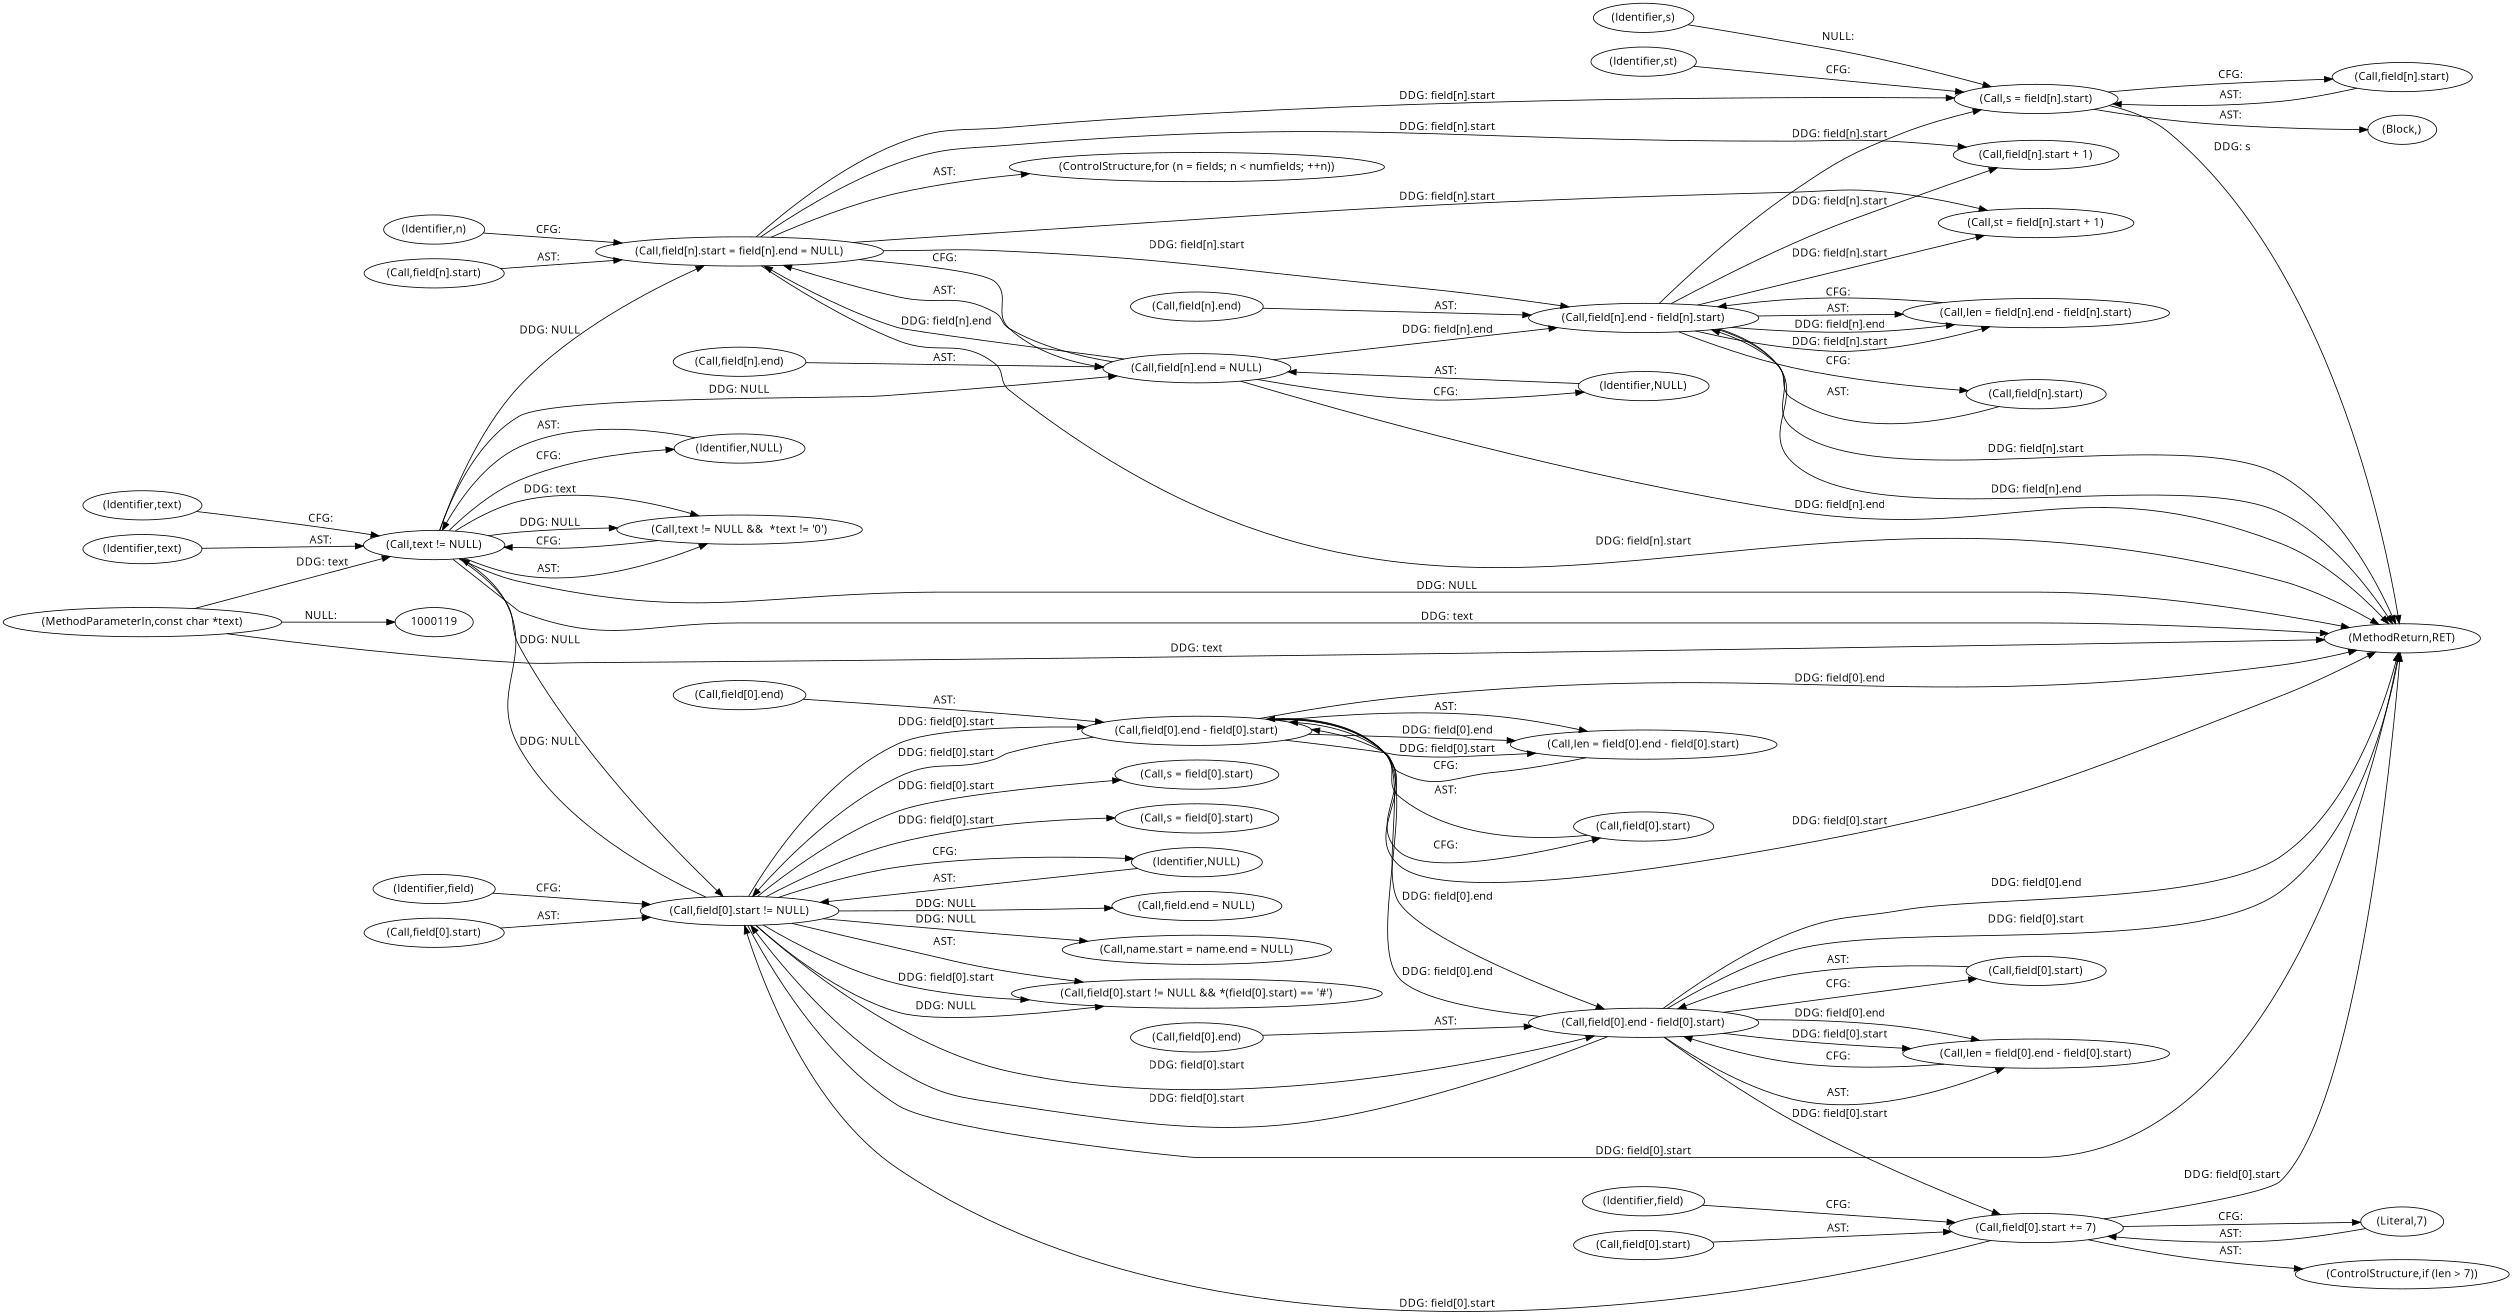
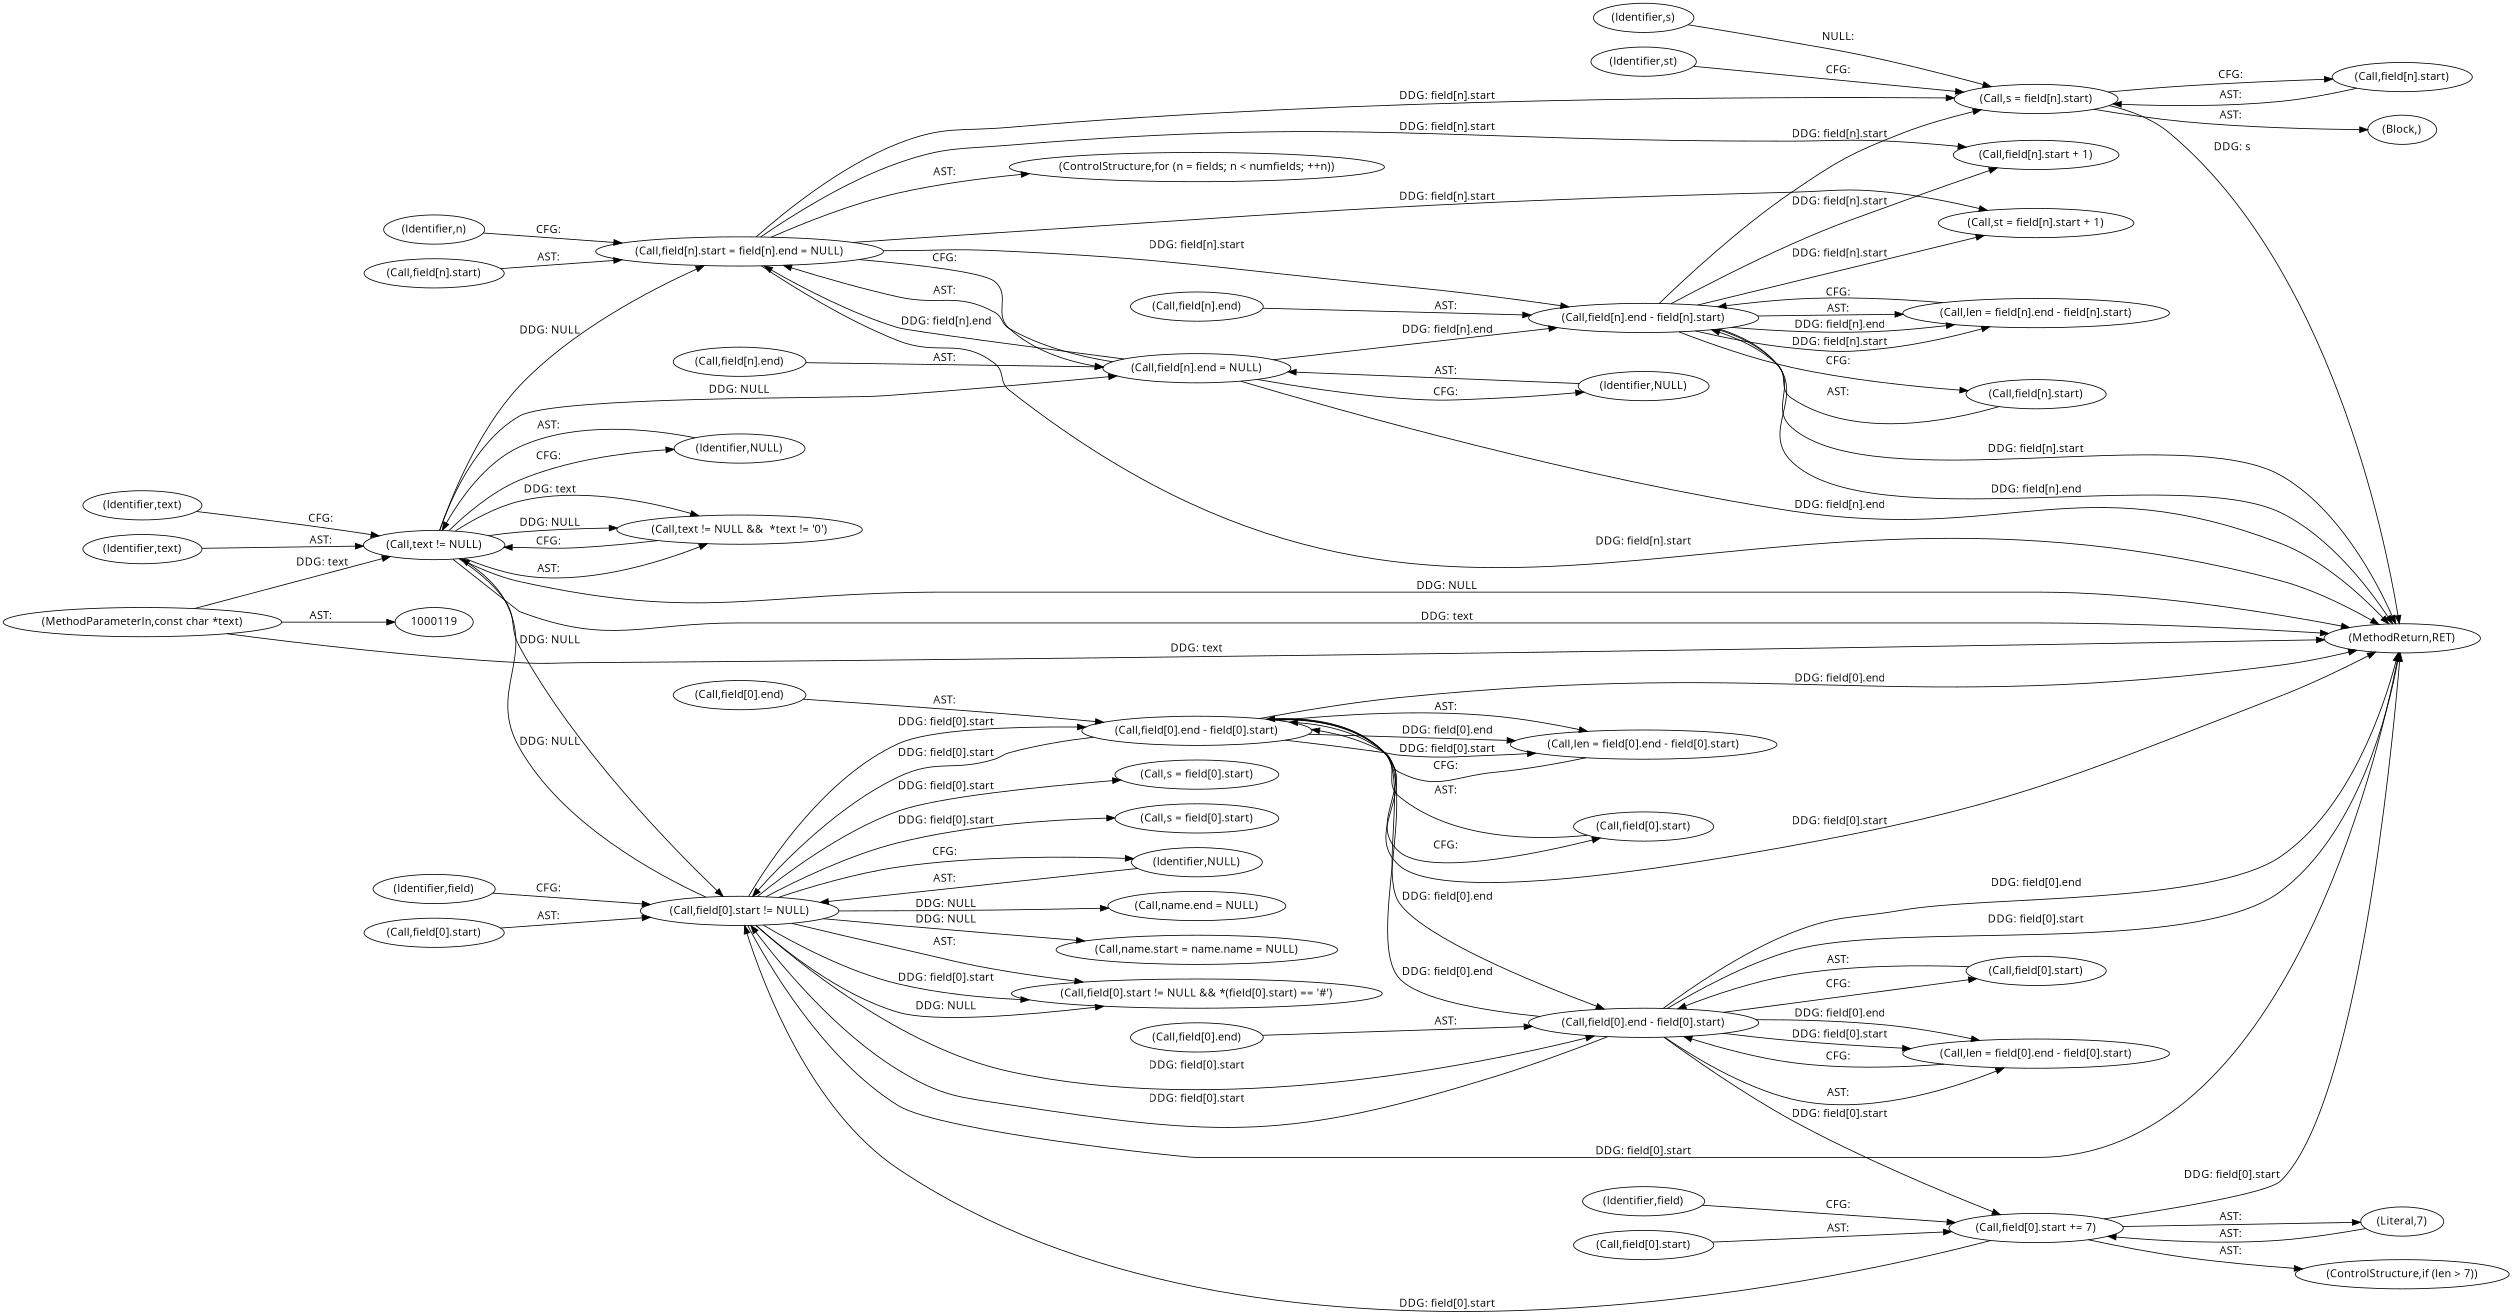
edge "(MethodParameterIn,const char *text)" -> "1000119": label "NULL: " -> "AST: "
node "(Call,field.end = NULL)": label "(Call,field.end = NULL)" -> "(Call,name.end = NULL)"
node "(Call,name.start = name.end = NULL)": label "(Call,name.start = name.end = NULL)" -> "(Call,name.start = name.name = NULL)"
edge "(Call,field[0].start += 7)" -> "(Literal,7)": label "CFG: " -> "AST: "
